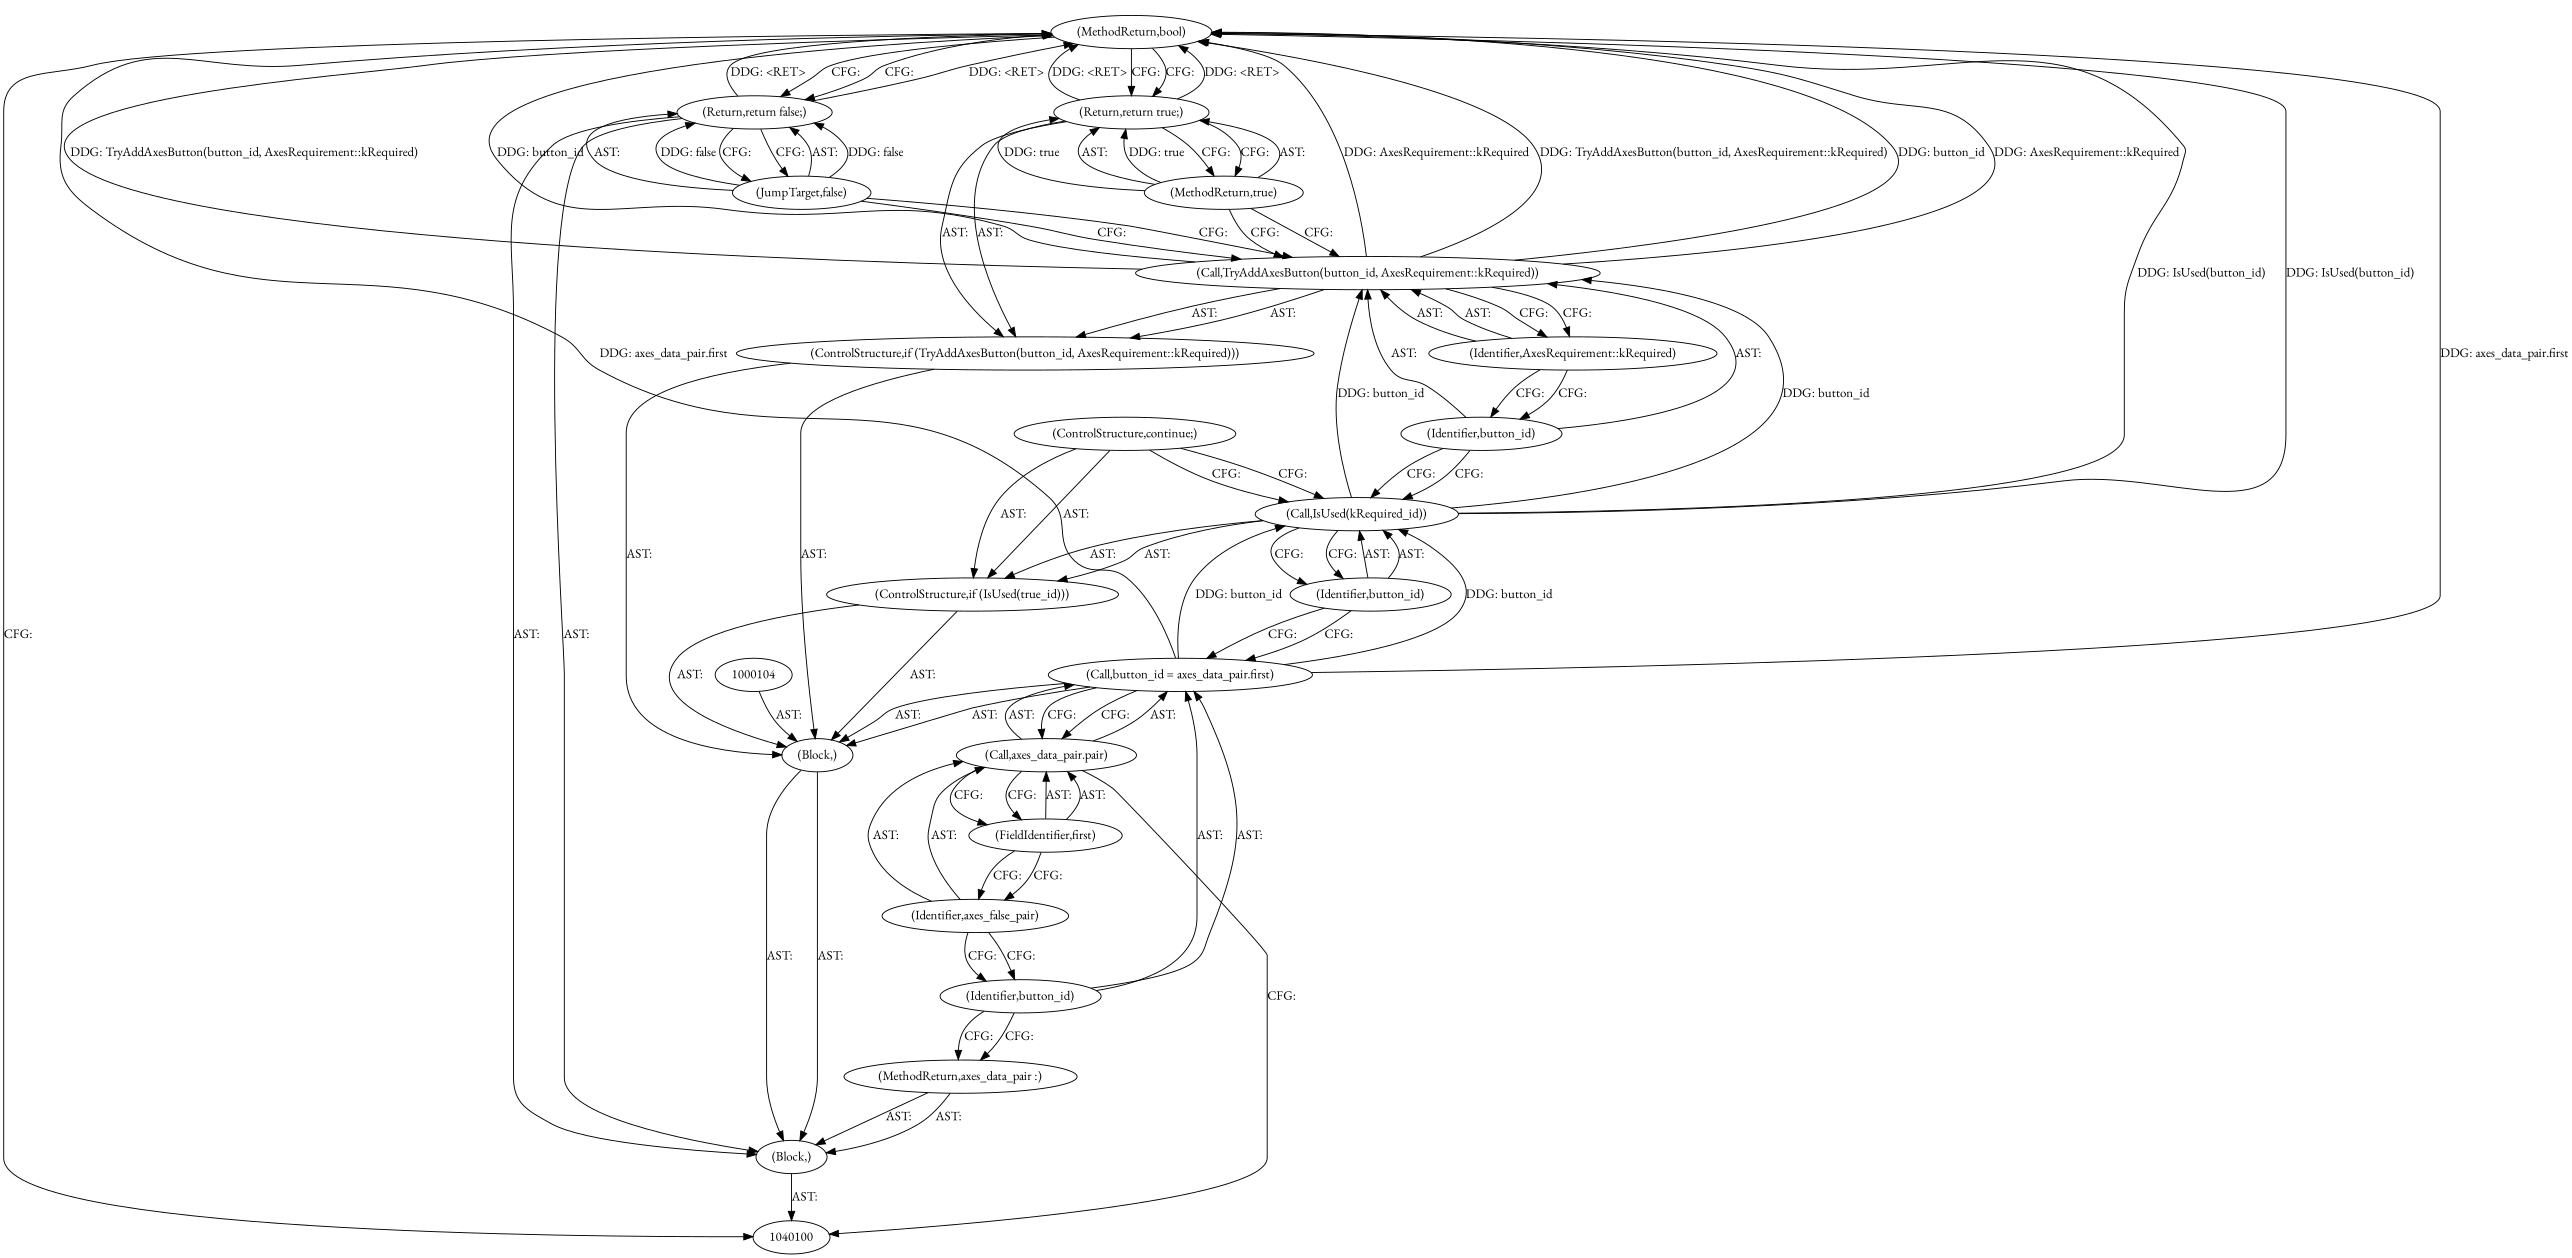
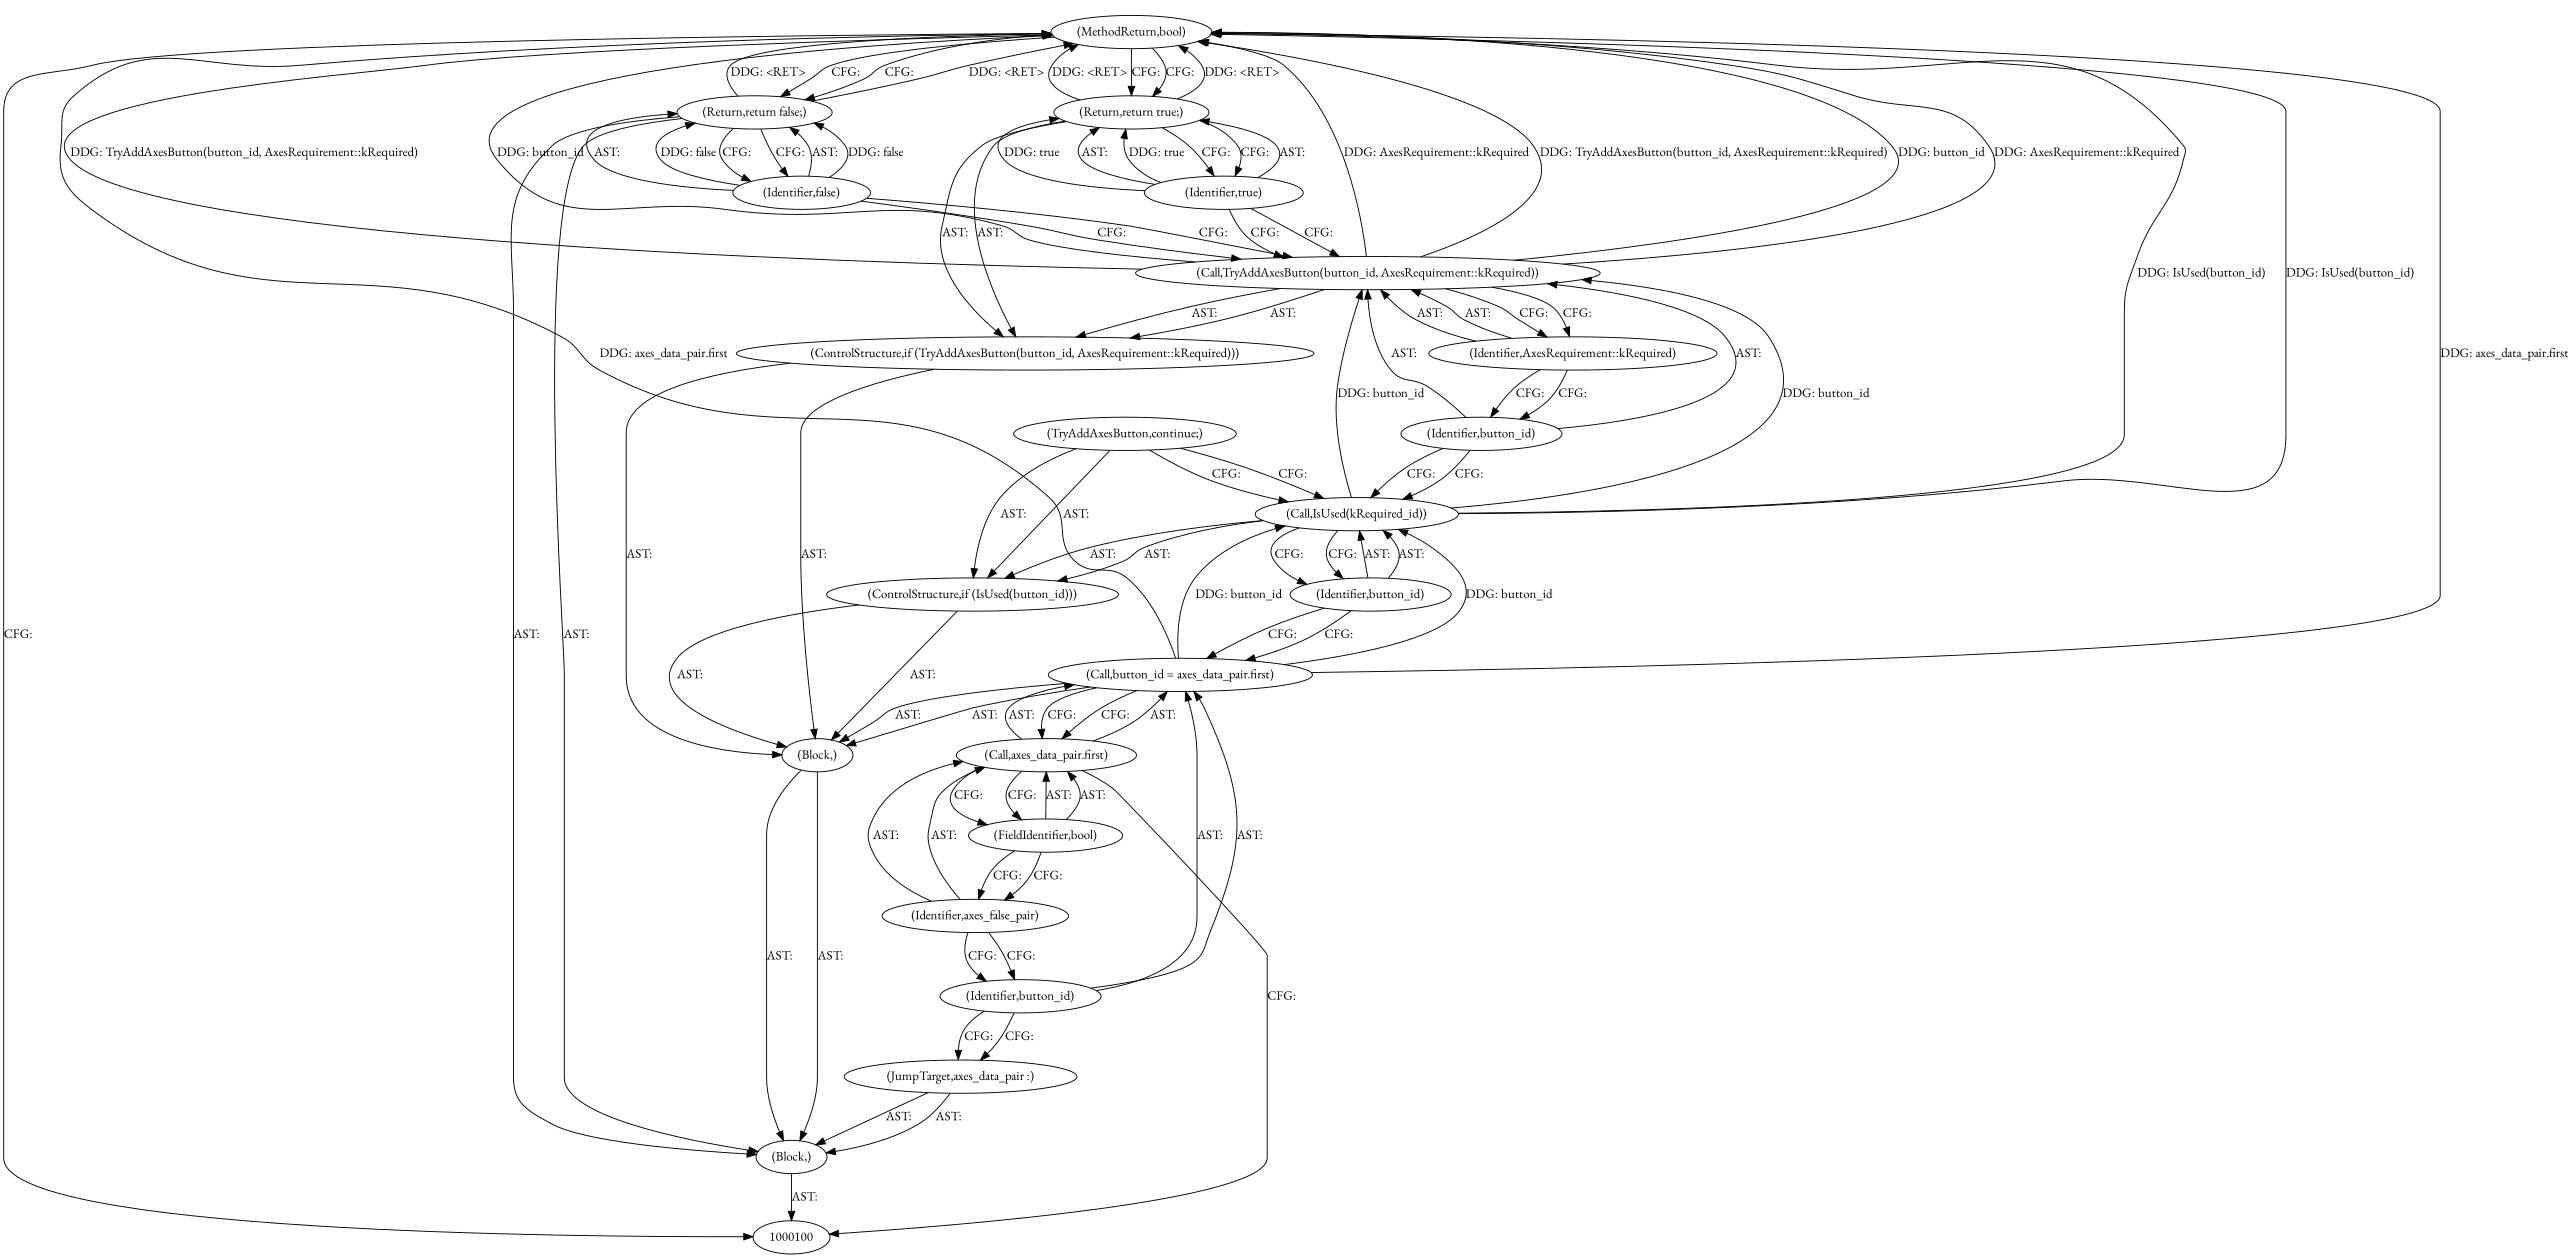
node "(JumpTarget,false)": label "(JumpTarget,false)" -> "(Identifier,false)"
node "(MethodReturn,true)": label "(MethodReturn,true)" -> "(Identifier,true)"
node "(ControlStructure,continue;)": label "(ControlStructure,continue;)" -> "(TryAddAxesButton,continue;)"
node "(ControlStructure,if (IsUsed(true_id)))": label "(ControlStructure,if (IsUsed(true_id)))" -> "(ControlStructure,if (IsUsed(button_id)))"
node "1000104": removed
node "(Call,axes_data_pair.pair)": label "(Call,axes_data_pair.pair)" -> "(Call,axes_data_pair.first)"
node "(FieldIdentifier,first)": label "(FieldIdentifier,first)" -> "(FieldIdentifier,bool)"
node "(MethodReturn,axes_data_pair :)": label "(MethodReturn,axes_data_pair :)" -> "(JumpTarget,axes_data_pair :)"
node "1040100": label "1040100" -> "1000100"
